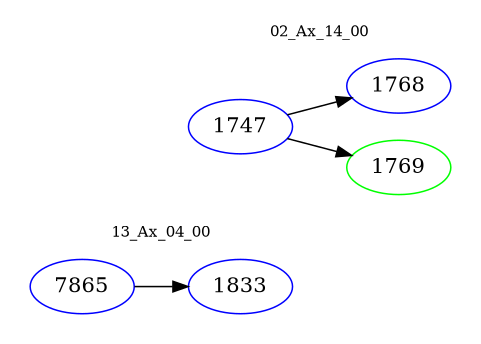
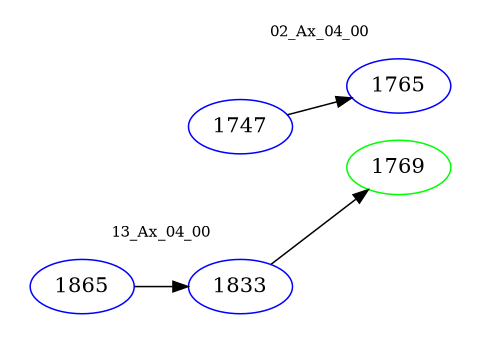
cluster "02_Ax_14_00": label "02_Ax_14_00" -> "02_Ax_04_00"
node "1768": label "1768" -> "1765"
edge "1747" -> "1769": now "1833" -> "1769"
node "7865": label "7865" -> "1865"
